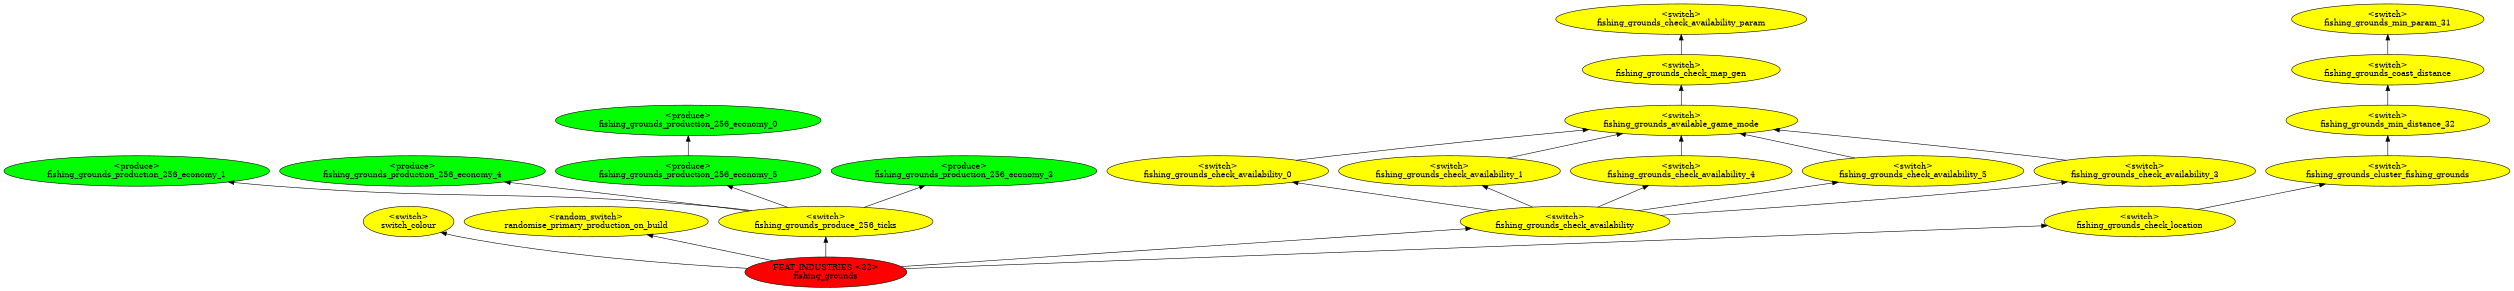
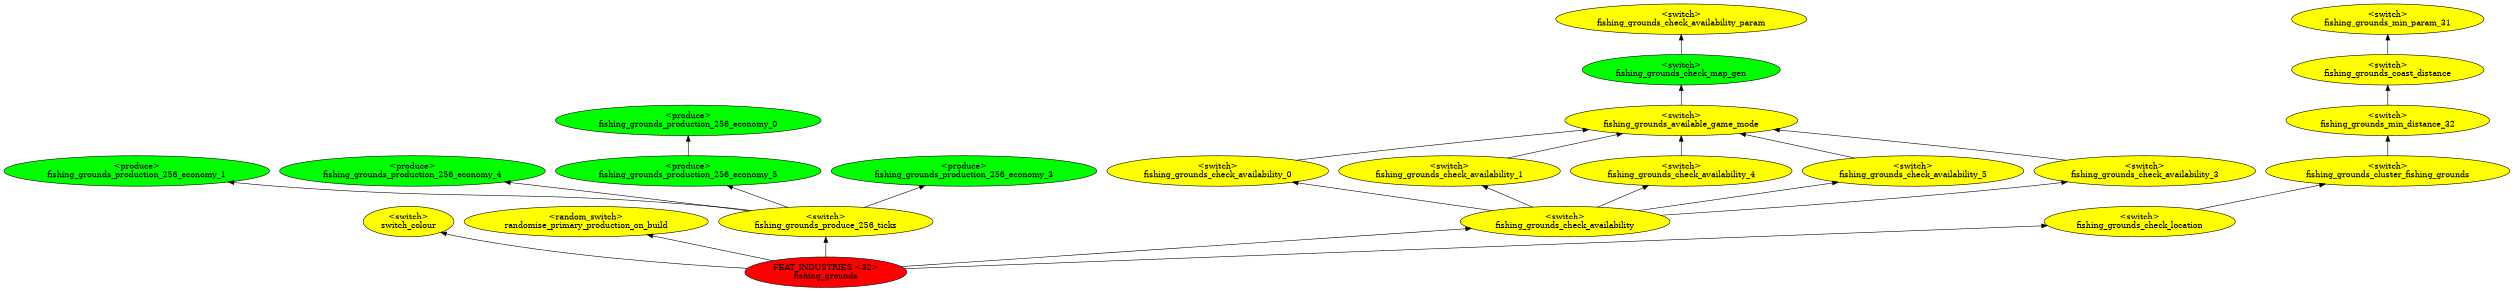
node "<switch> fishing_grounds_check_map_gen": fillcolor yellow -> green
